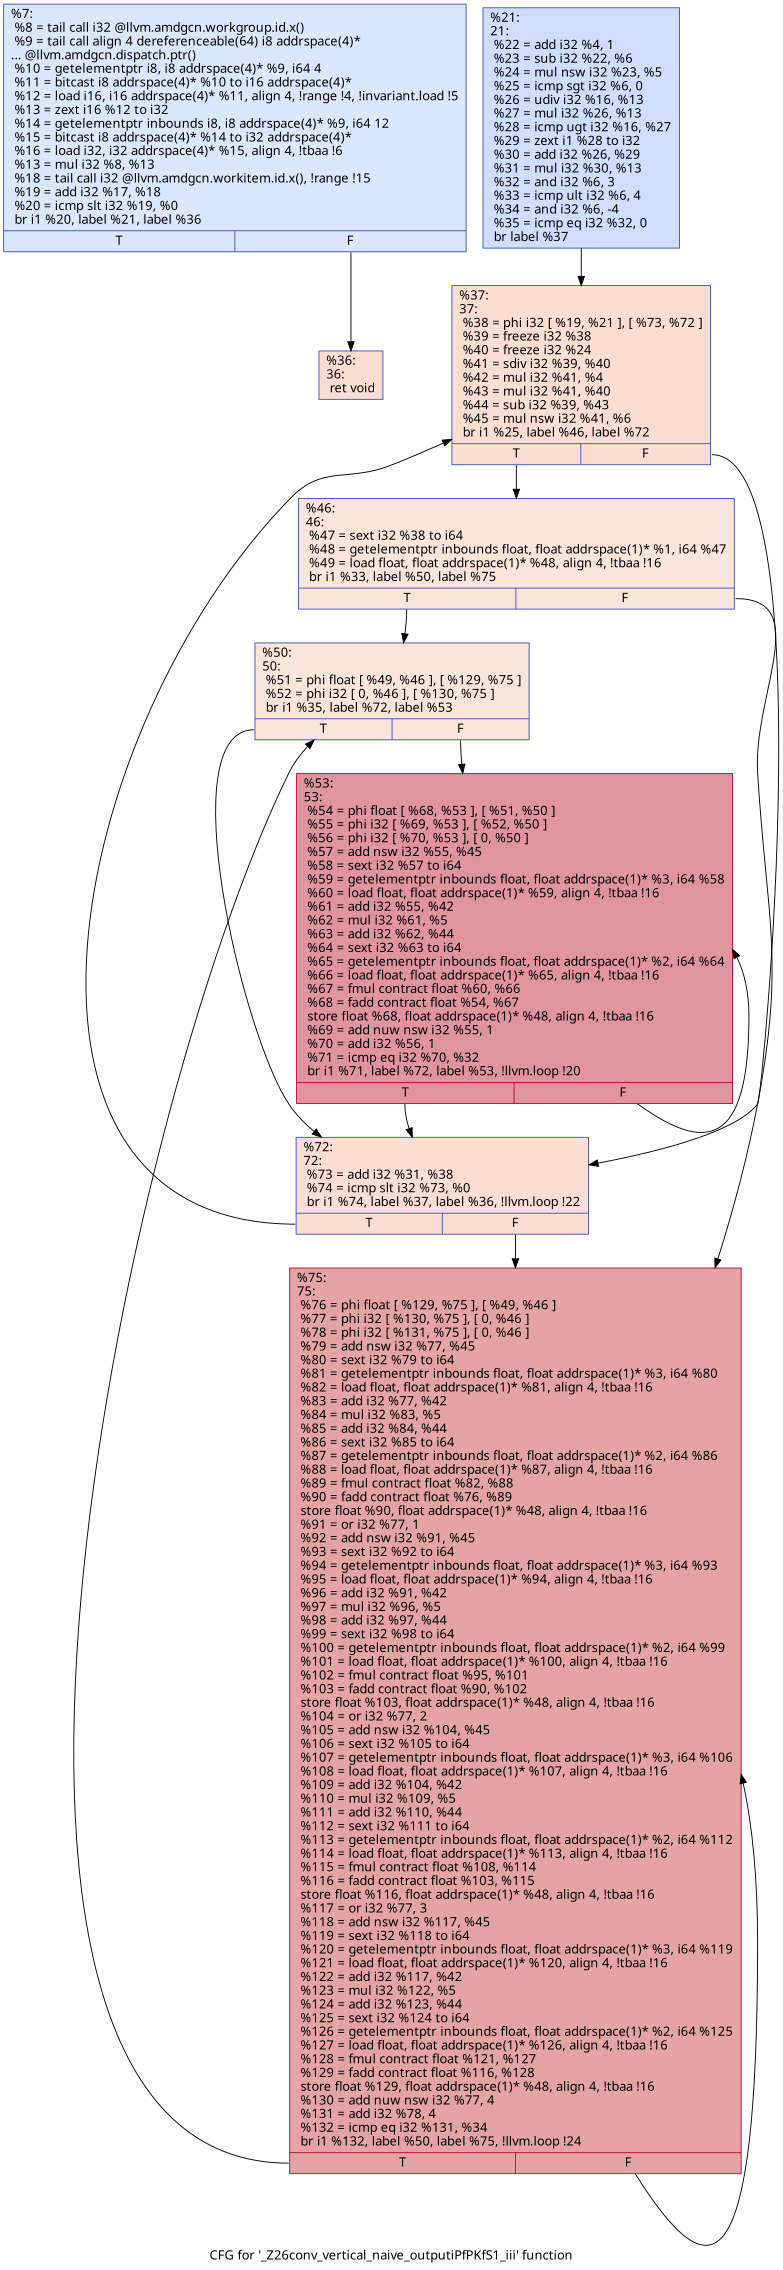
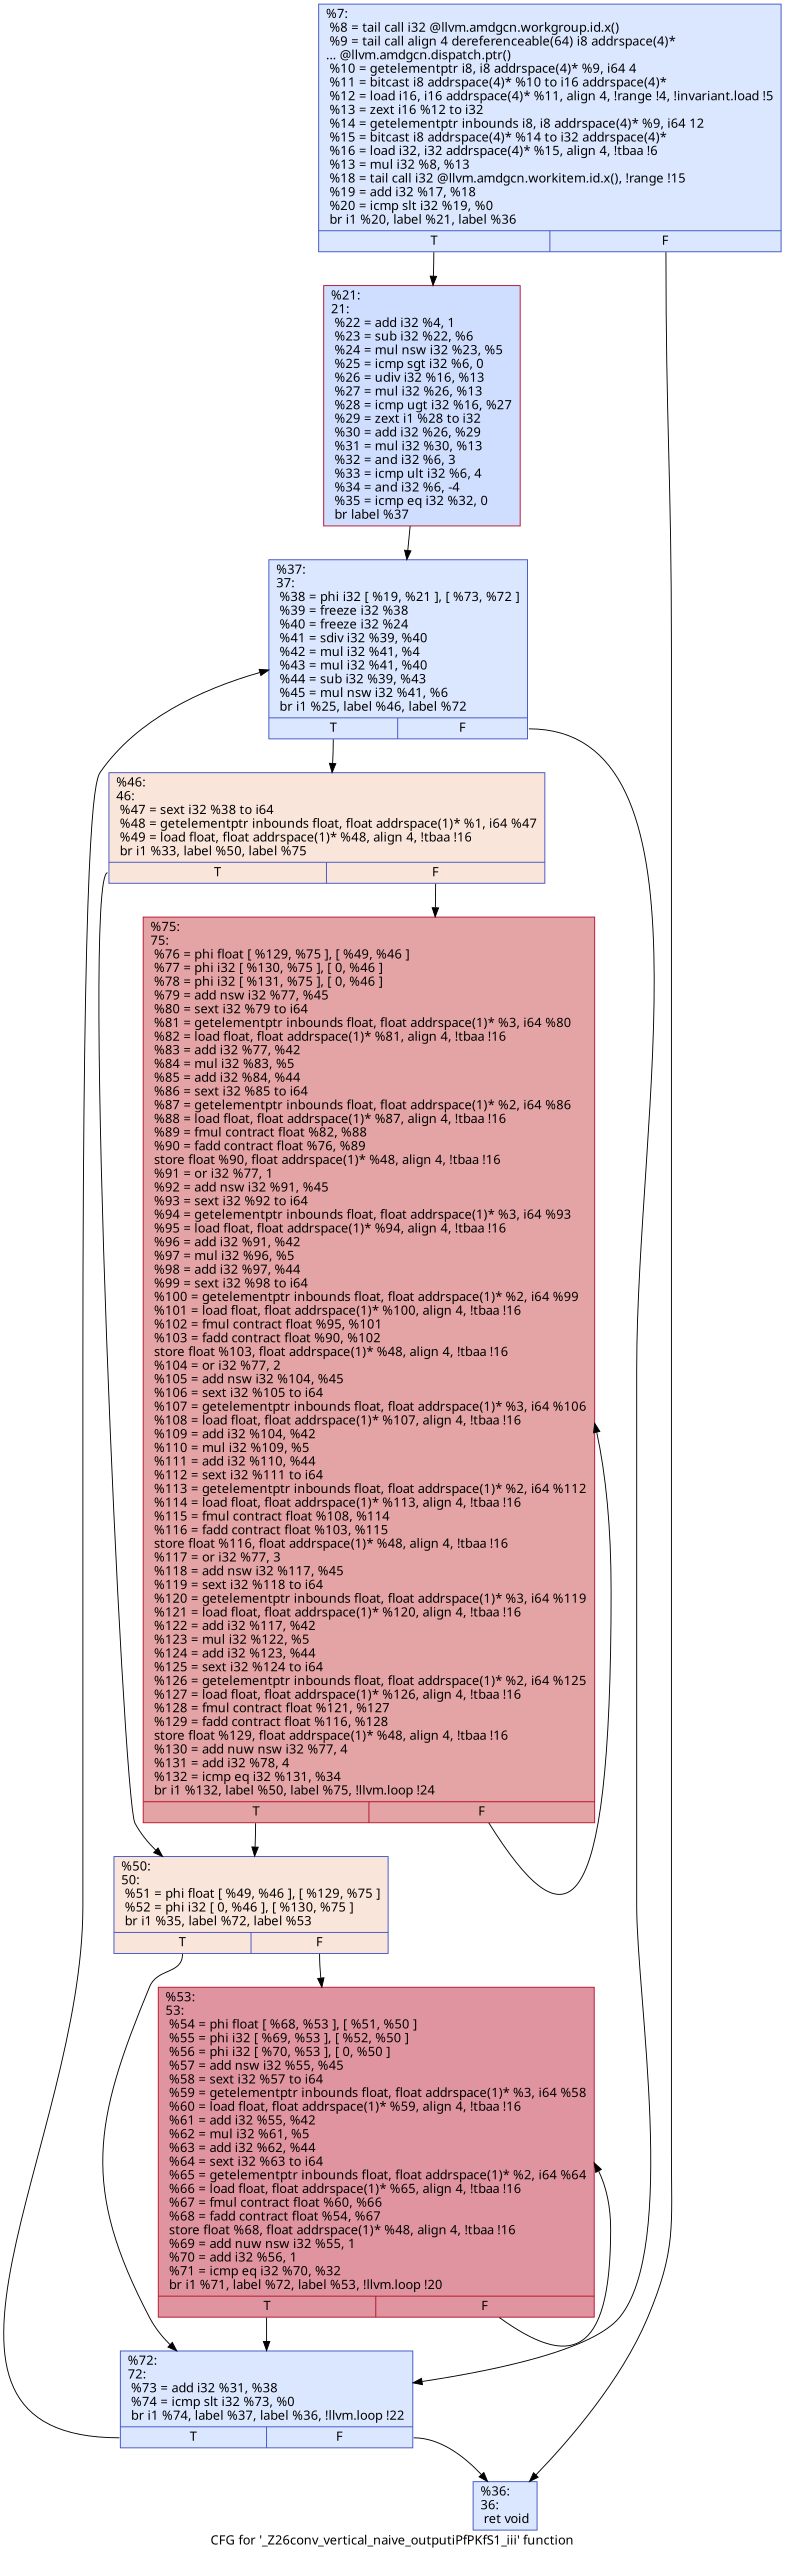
node "%21:": color #3d50c3ff -> #b70d28ff
edge "%7:" -> "%21:": added
node "%36:": fillcolor #f7b39670 -> #aec9fc70
node "%37:": fillcolor #f7b39670 -> #aec9fc70
node "%72:": fillcolor #f7b39670 -> #aec9fc70
edge "%72:" -> "%75:": now "%72:" -> "%36:"
